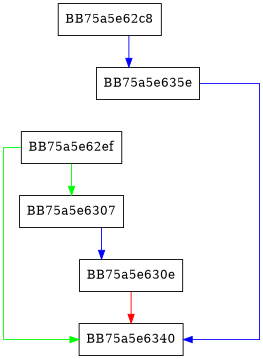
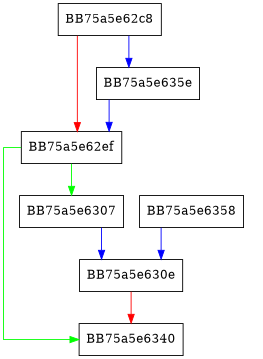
edge "BB75a5e62c8" -> "BB75a5e62ef": added
node "BB75a5e6358": added
edge "BB75a5e635e" -> "BB75a5e6340": now "BB75a5e635e" -> "BB75a5e62ef"
